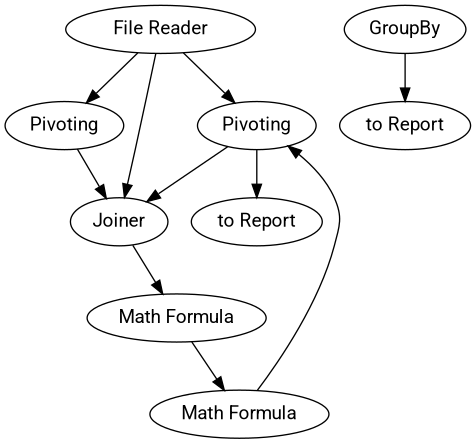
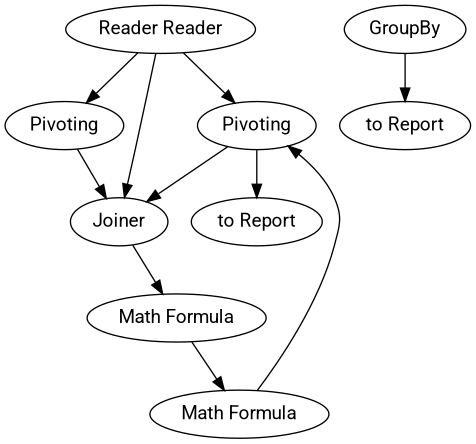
node "File Reader": label "File Reader" -> "Reader Reader"
